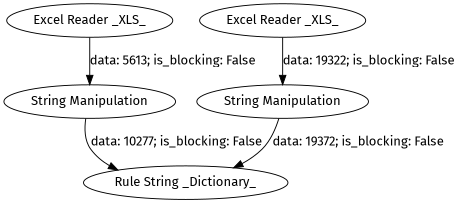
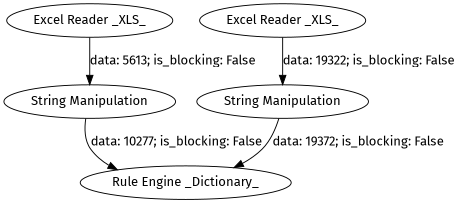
node "Rule String _Dictionary_": label "Rule String _Dictionary_" -> "Rule Engine _Dictionary_"
